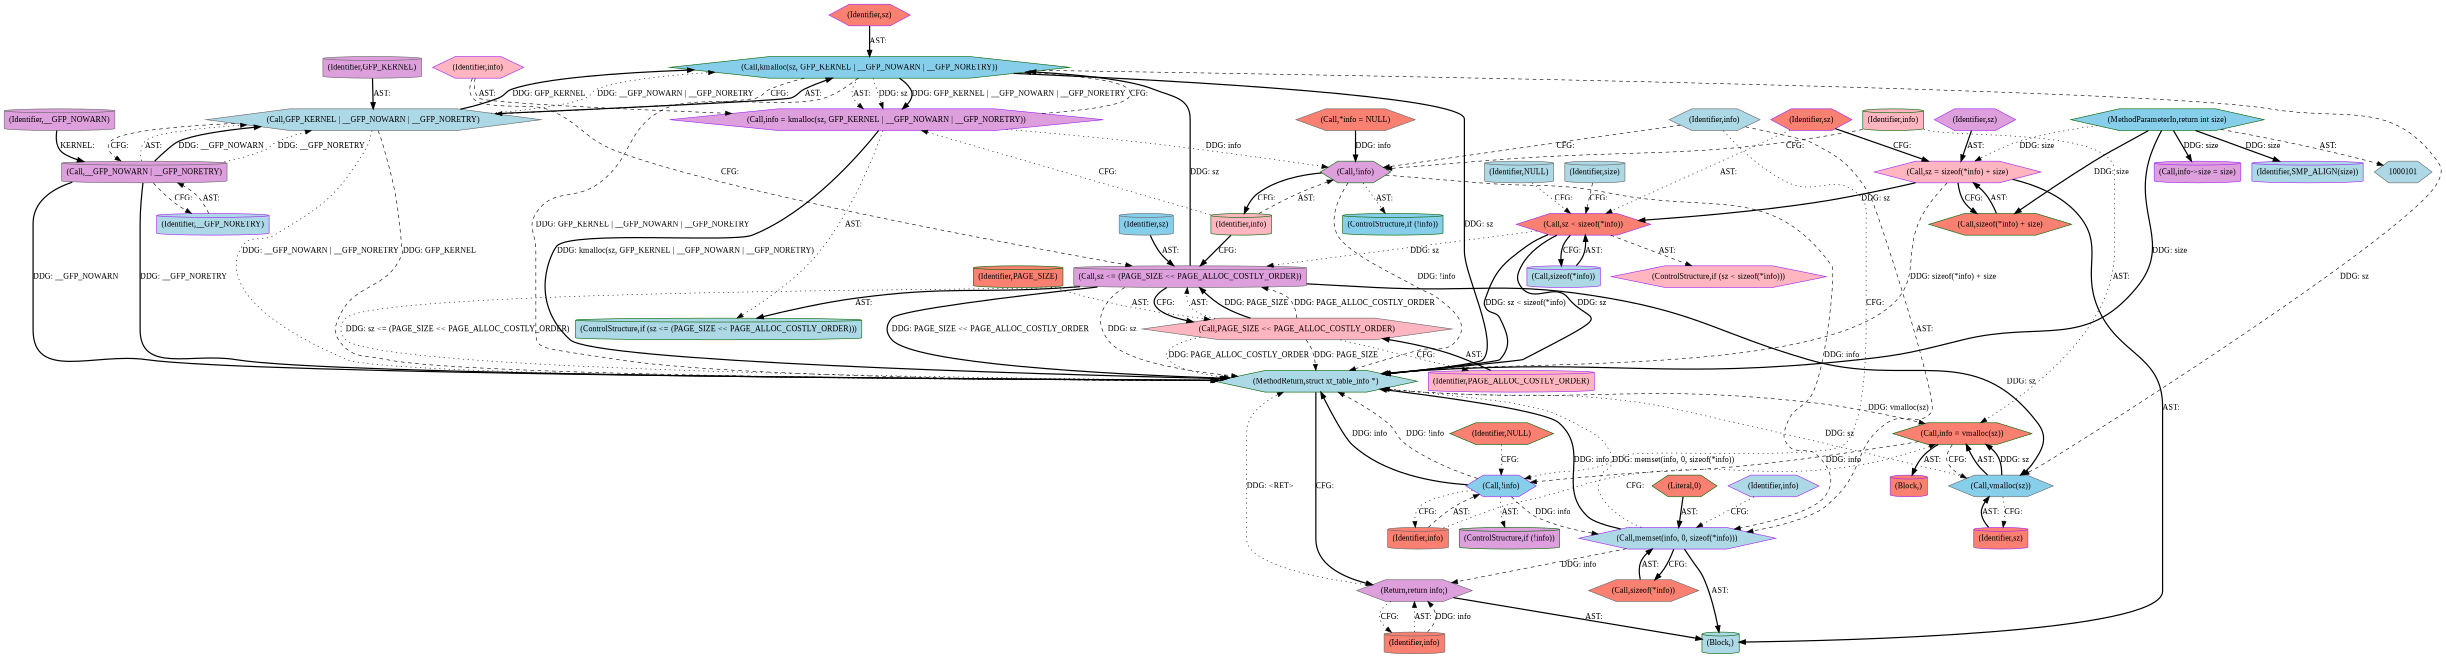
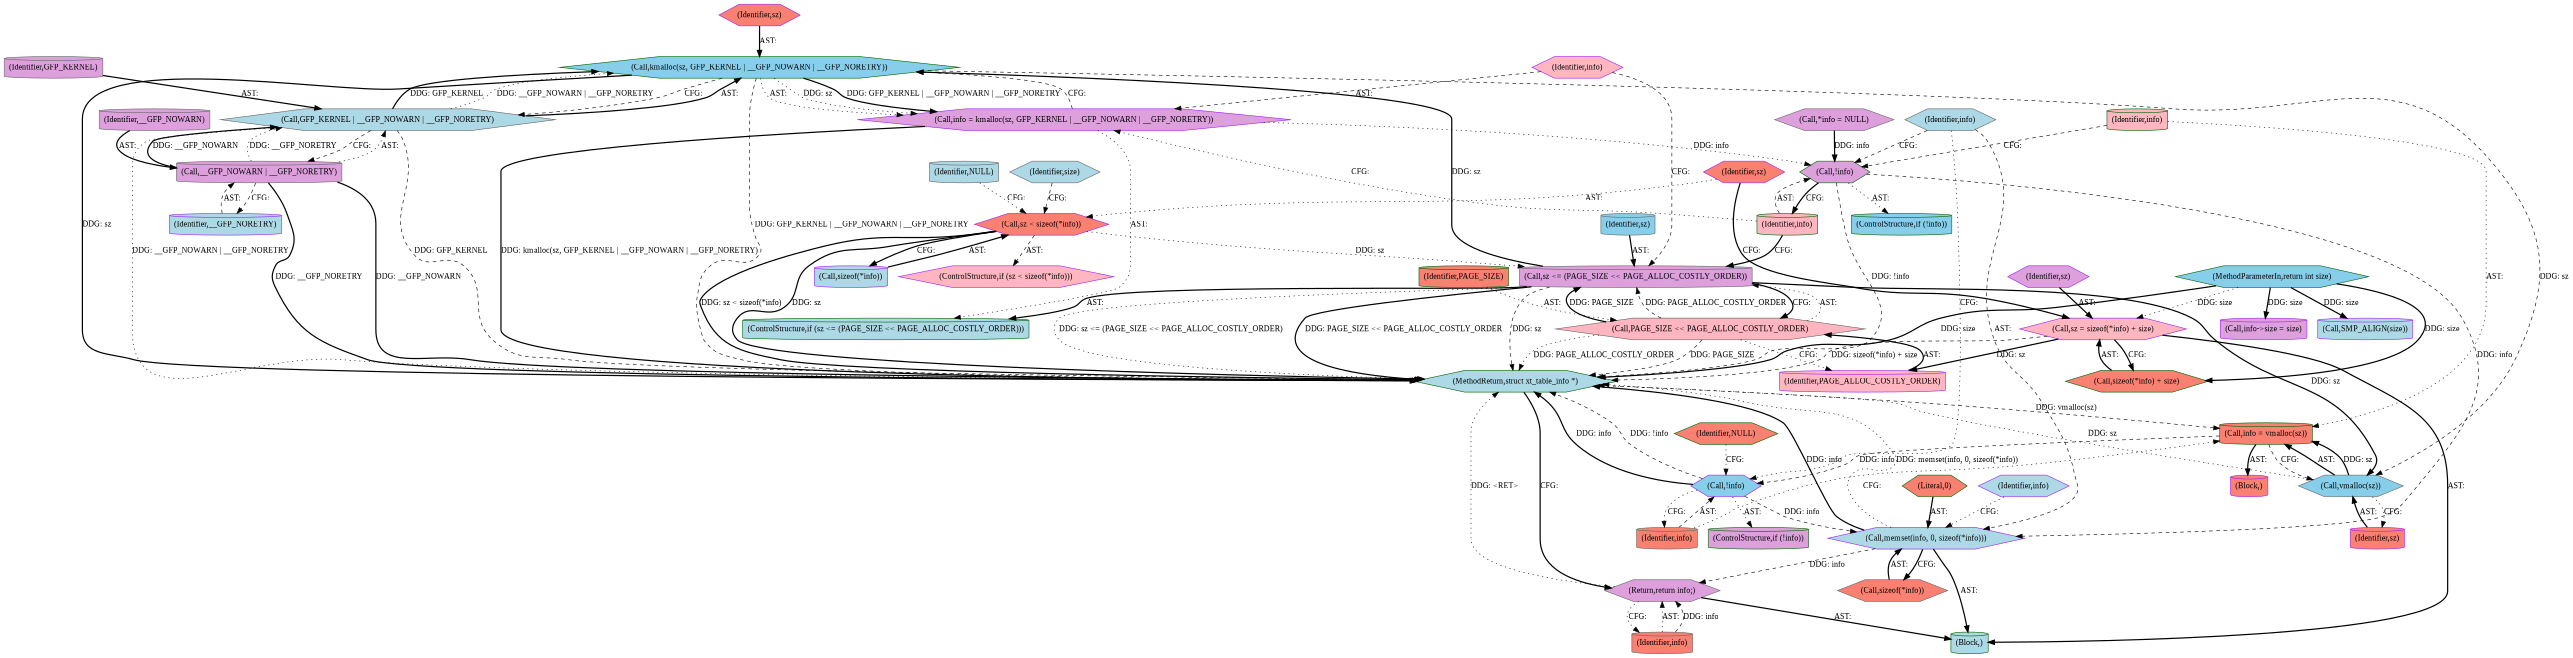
node "(Call,*info = NULL)": fillcolor salmon -> plum
edge "(Identifier,__GFP_NOWARN)" -> "(Call,__GFP_NOWARN | __GFP_NORETRY)": label "KERNEL: " -> "AST: "
node "(Identifier,size)": shape cylinder -> hexagon
node "(Identifier,SMP_ALIGN(size))": label "(Identifier,SMP_ALIGN(size))" -> "(Call,SMP_ALIGN(size))"
node "1000101": removed
edge "(Call,sz = sizeof(*info) + size)" -> "(Call,sz < sizeof(*info))": now "(Call,sz = sizeof(*info) + size)" -> "(Identifier,PAGE_ALLOC_COSTLY_ORDER)"
node "(Call,info = vmalloc(sz))": shape hexagon -> cylinder
